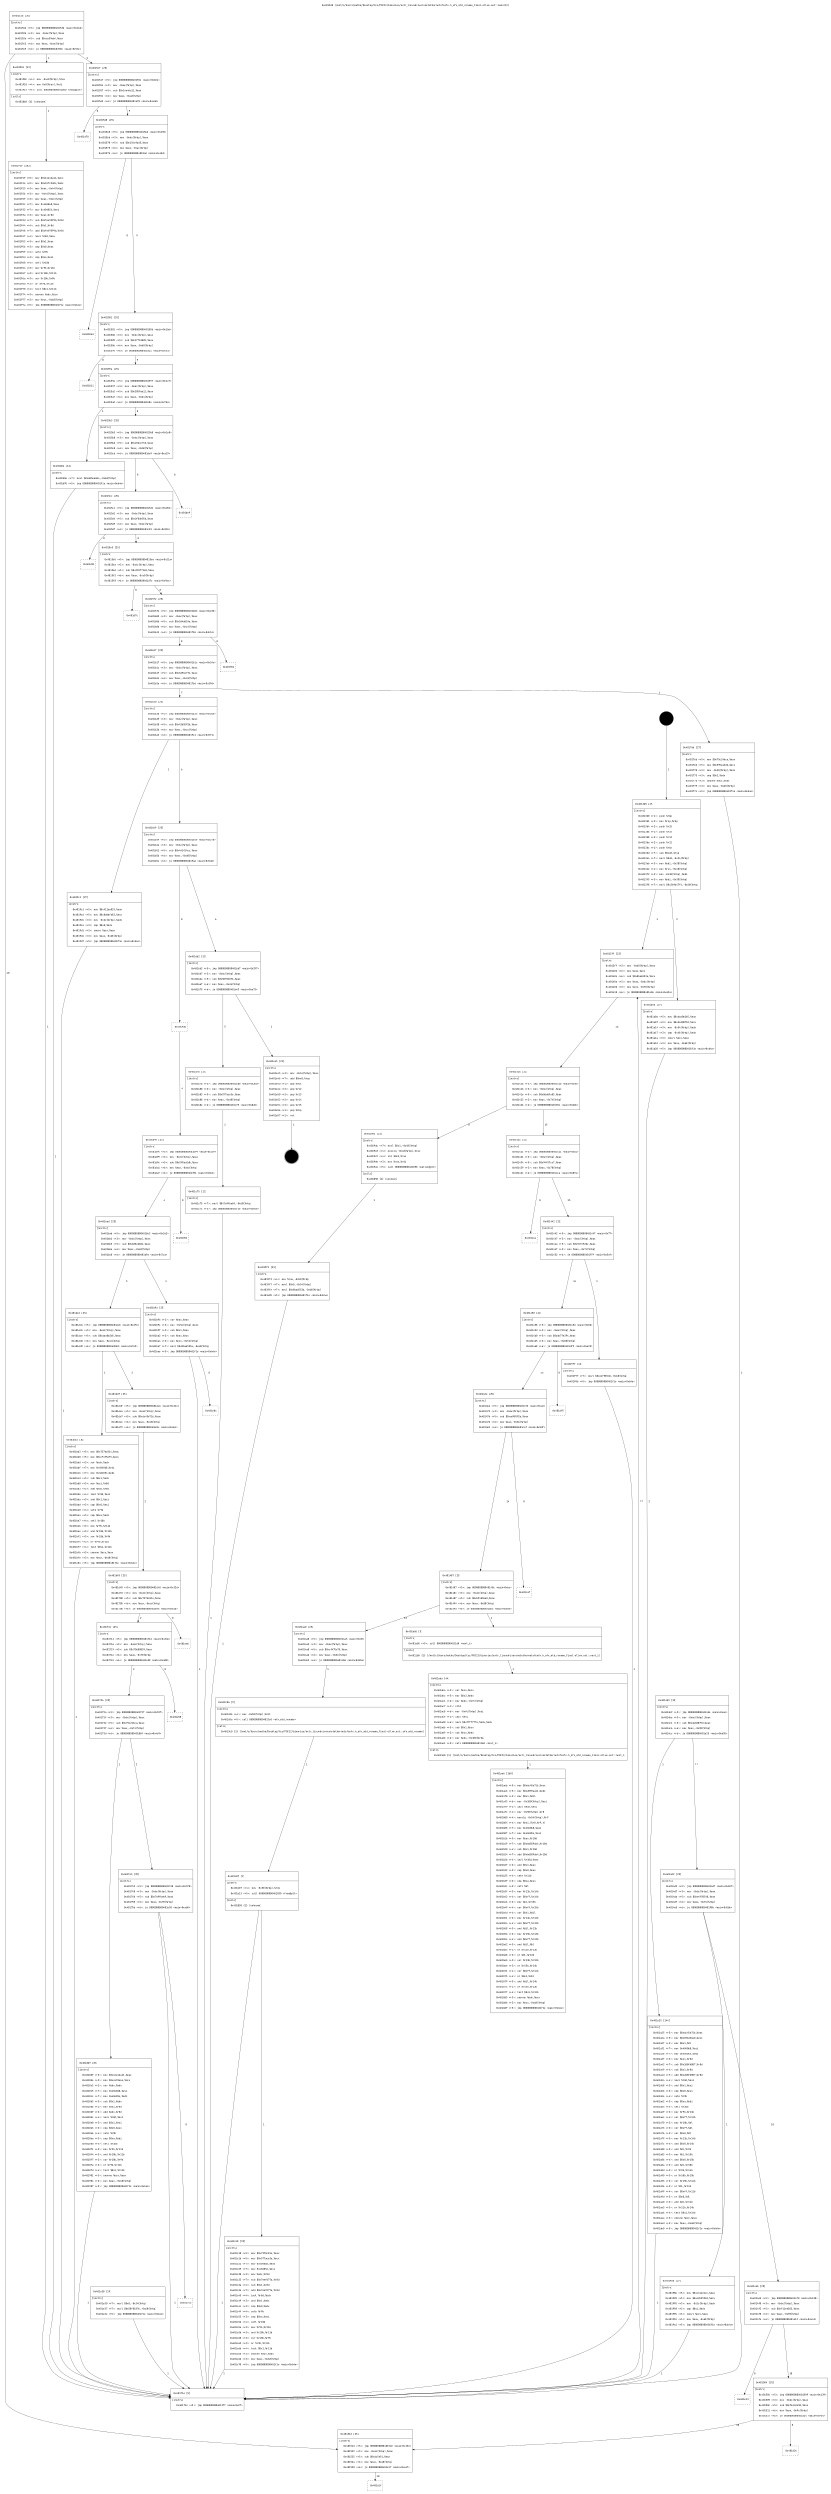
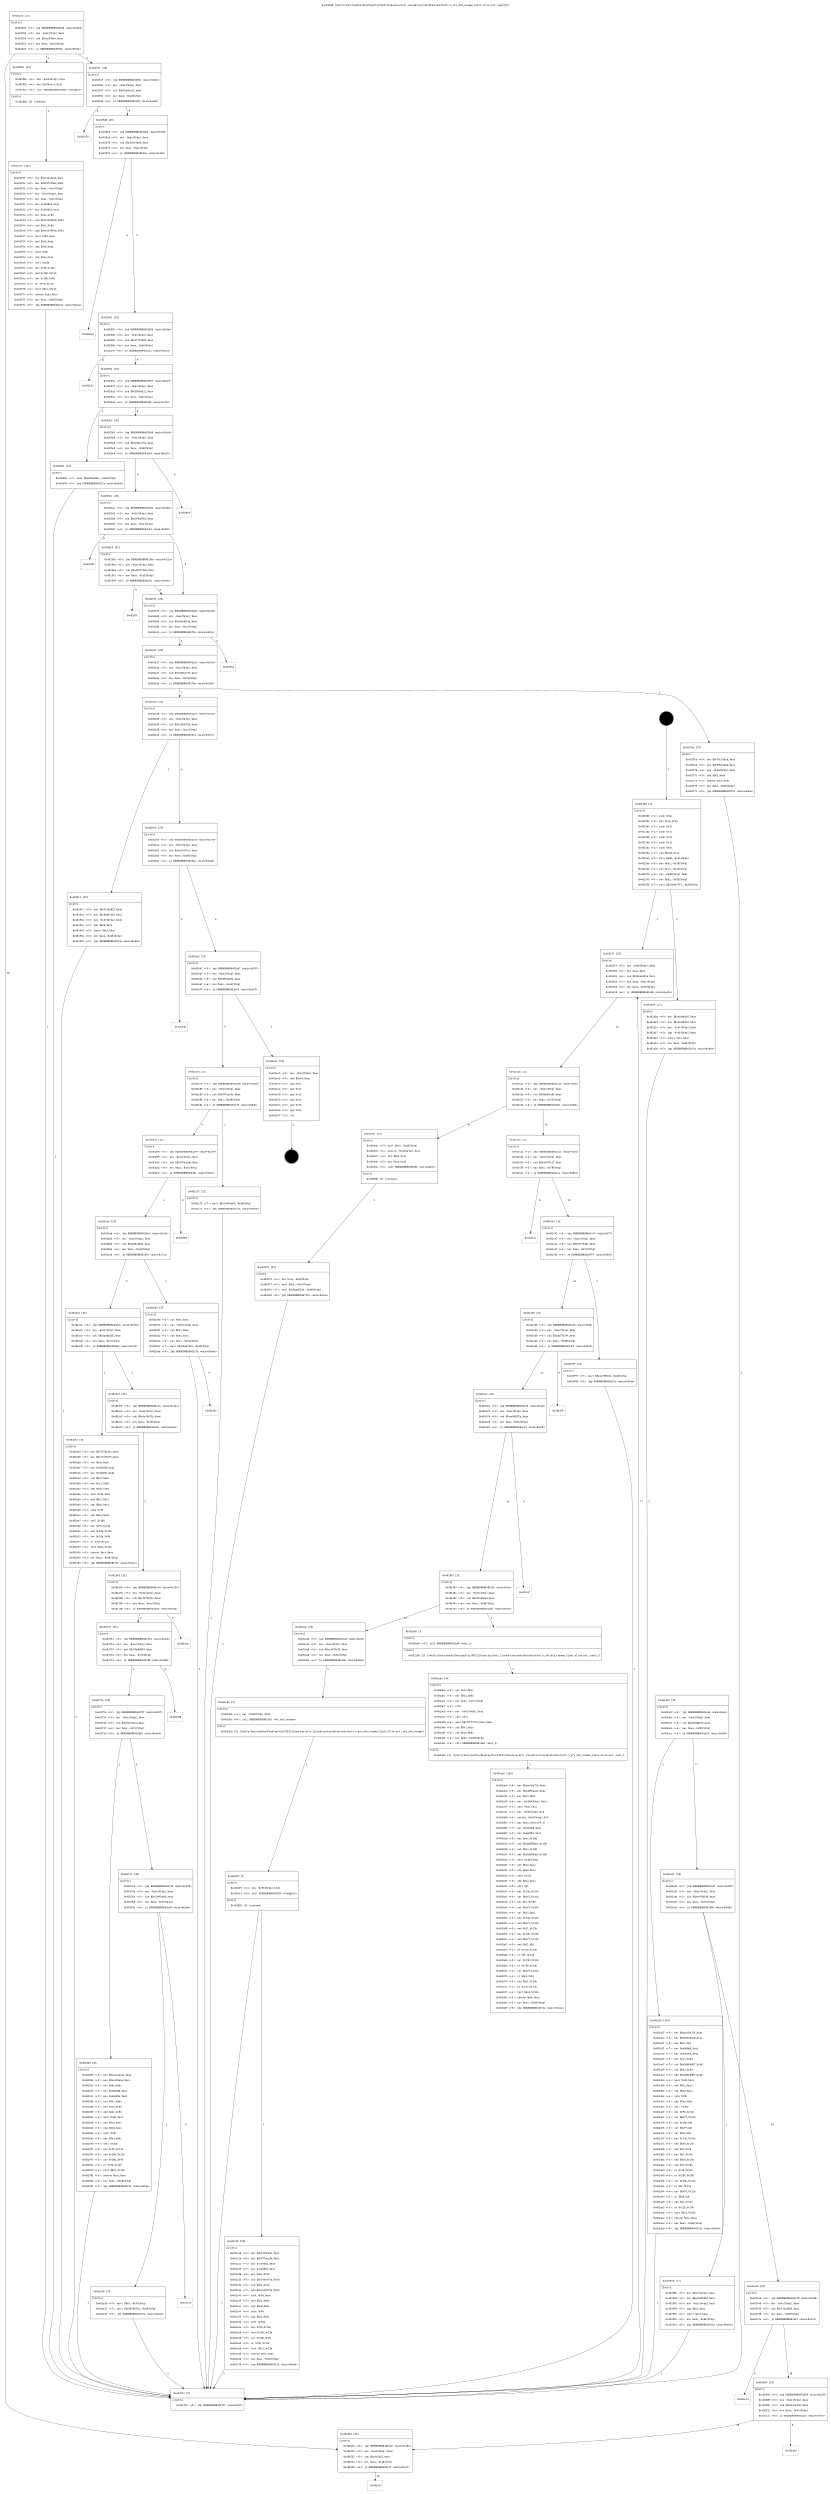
edge "0x4015cc [25]" -> "0x4015e5 [25]": now "0x4015cc [25]" -> "0x4015fe [25]"
edge "0x4019a6" -> "0x401694 [25]": now "0x40167b [25]" -> "0x401694 [25]"
edge "0x401743 [25]" -> "0x401f1e [5]": now "0x401743 [25]" -> "0x401e30 [19]"
